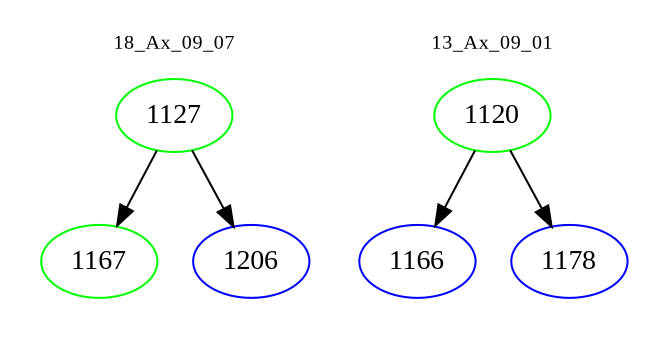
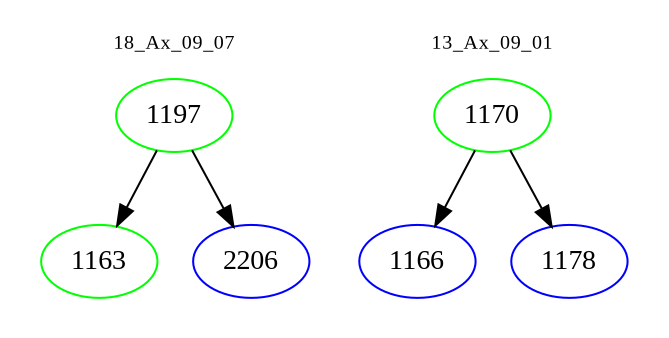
node "1127": label "1127" -> "1197"
node "1120": label "1120" -> "1170"
node "1167": label "1167" -> "1163"
node "1206": label "1206" -> "2206"
